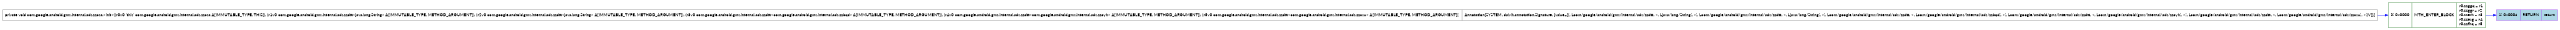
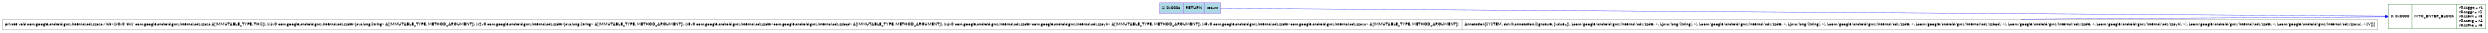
edge "0: 0x0000" -> "1: 0x000d": reversed
